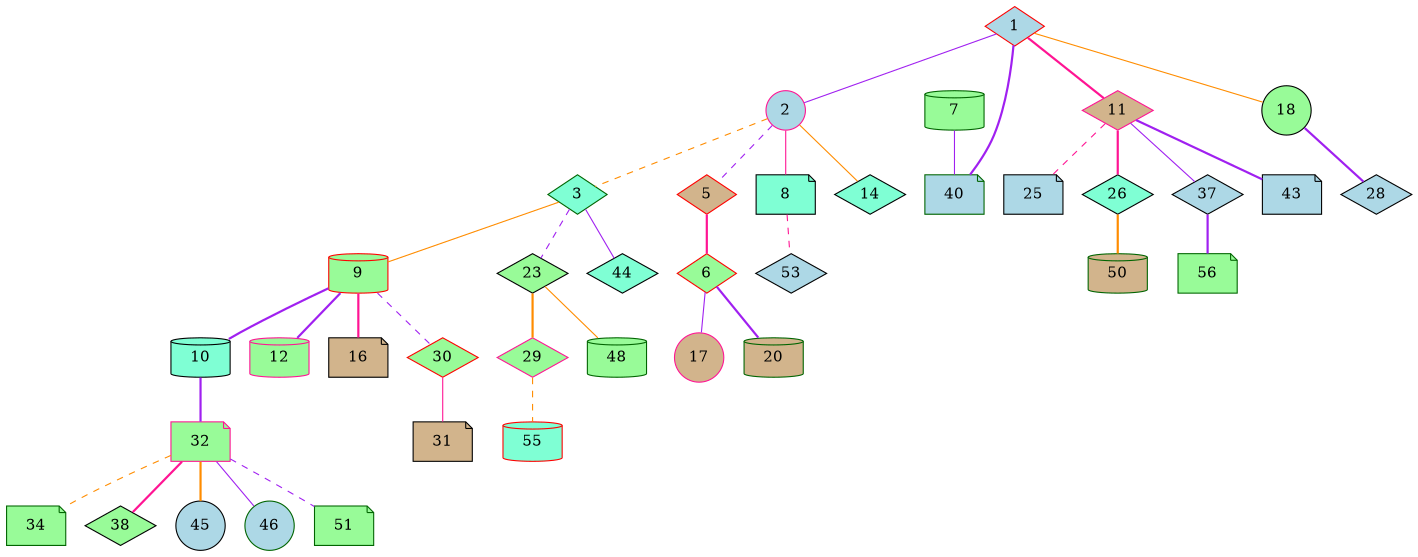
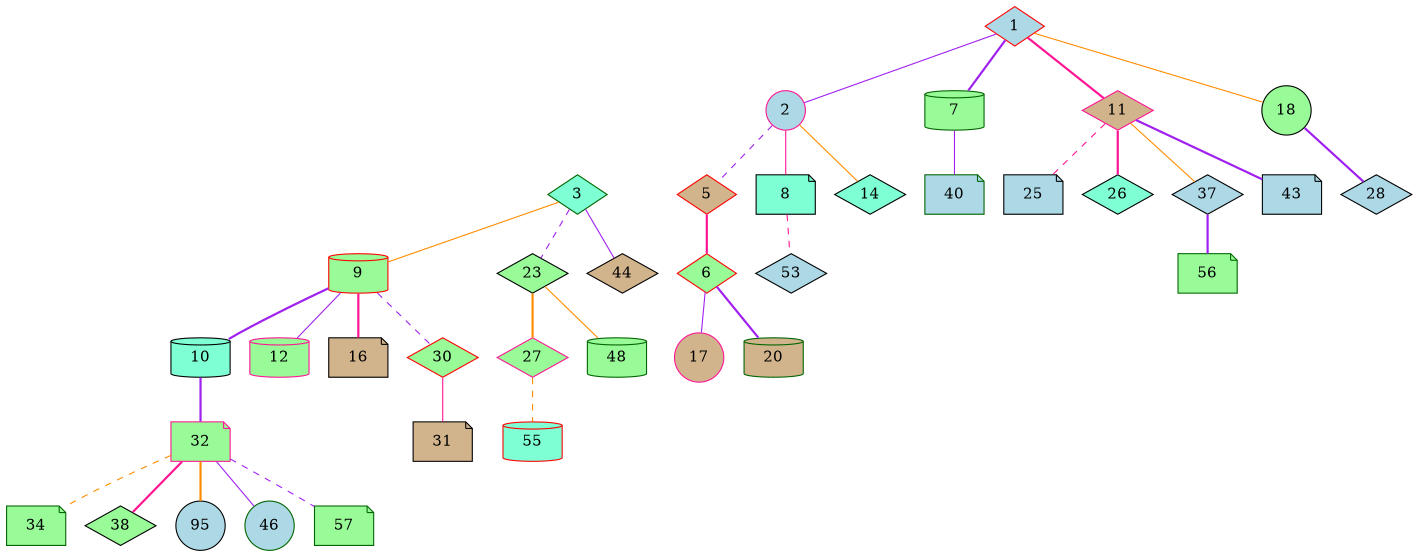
edge "1" -- "40": now "1" -- "7"
edge "11" -- "37": color purple -> darkorange
edge "2" -- "3": removed
node "44": fillcolor aquamarine -> tan
node "50": removed
edge "9" -- "12": style bold -> solid
node "29": label "29" -> "27"
node "45": label "45" -> "95"
node "51": label "51" -> "57"
